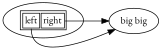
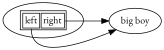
node "big big": label "big big" -> "big boy"
